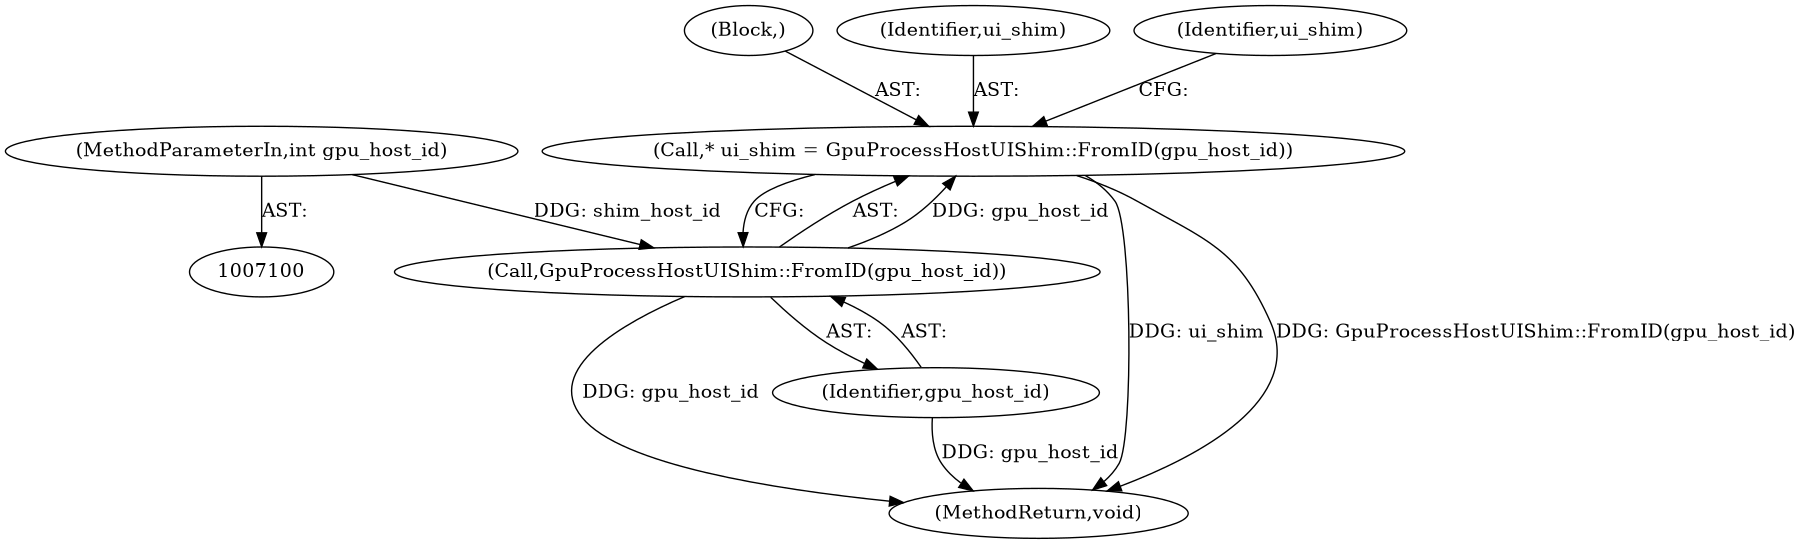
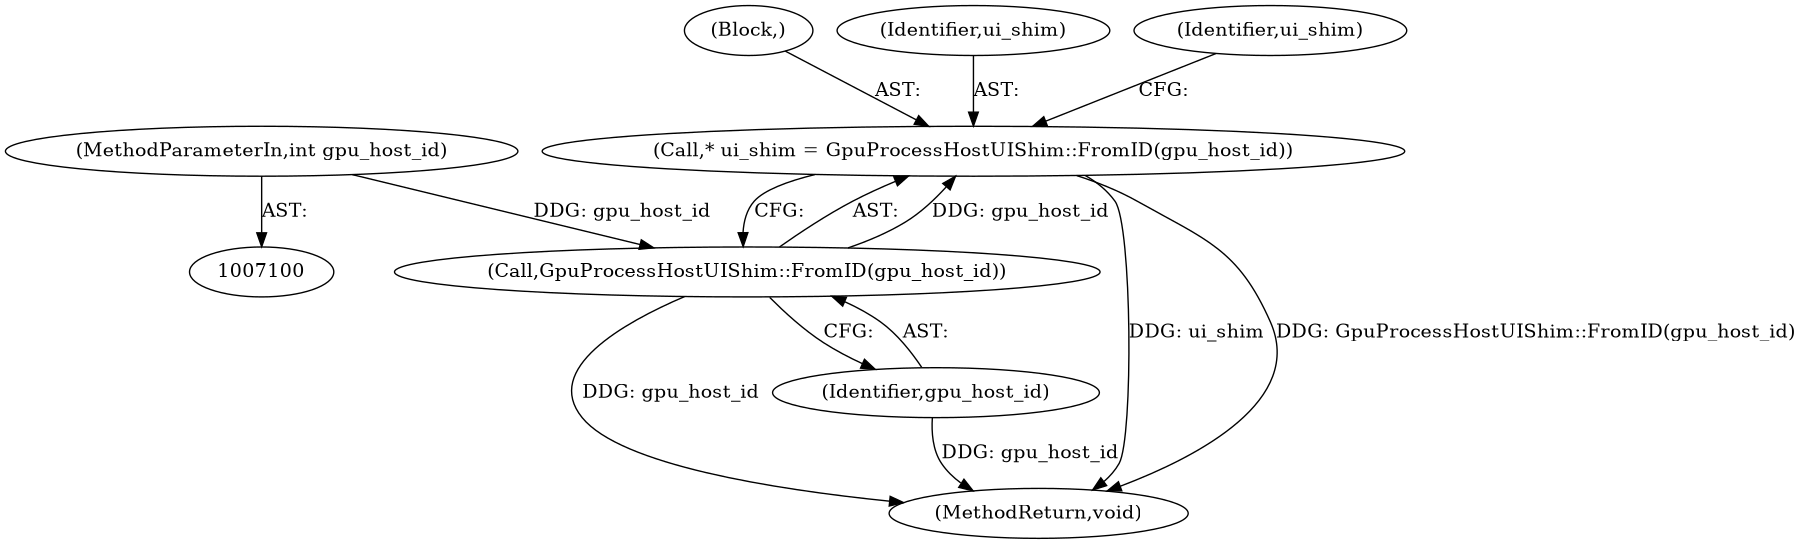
edge "(MethodParameterIn,int gpu_host_id)" -> "(Call,GpuProcessHostUIShim::FromID(gpu_host_id))": label "DDG: shim_host_id" -> "DDG: gpu_host_id"
edge "(Call,GpuProcessHostUIShim::FromID(gpu_host_id))" -> "(Identifier,gpu_host_id)": label "AST: " -> "CFG: "
